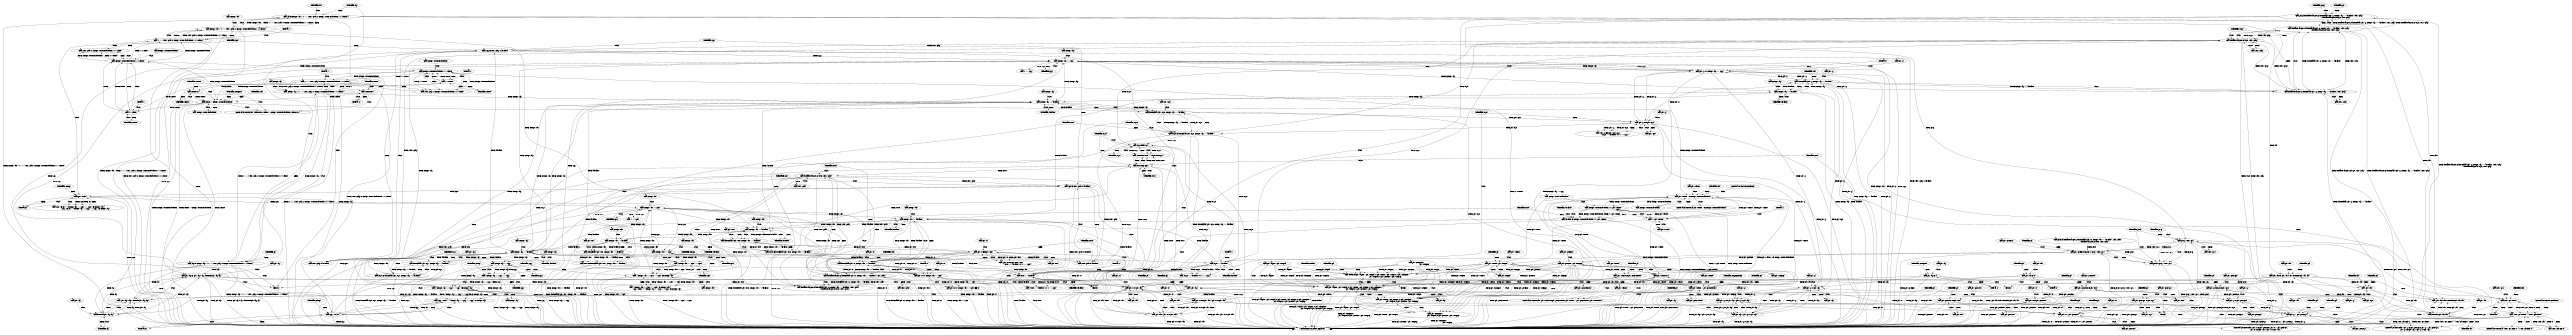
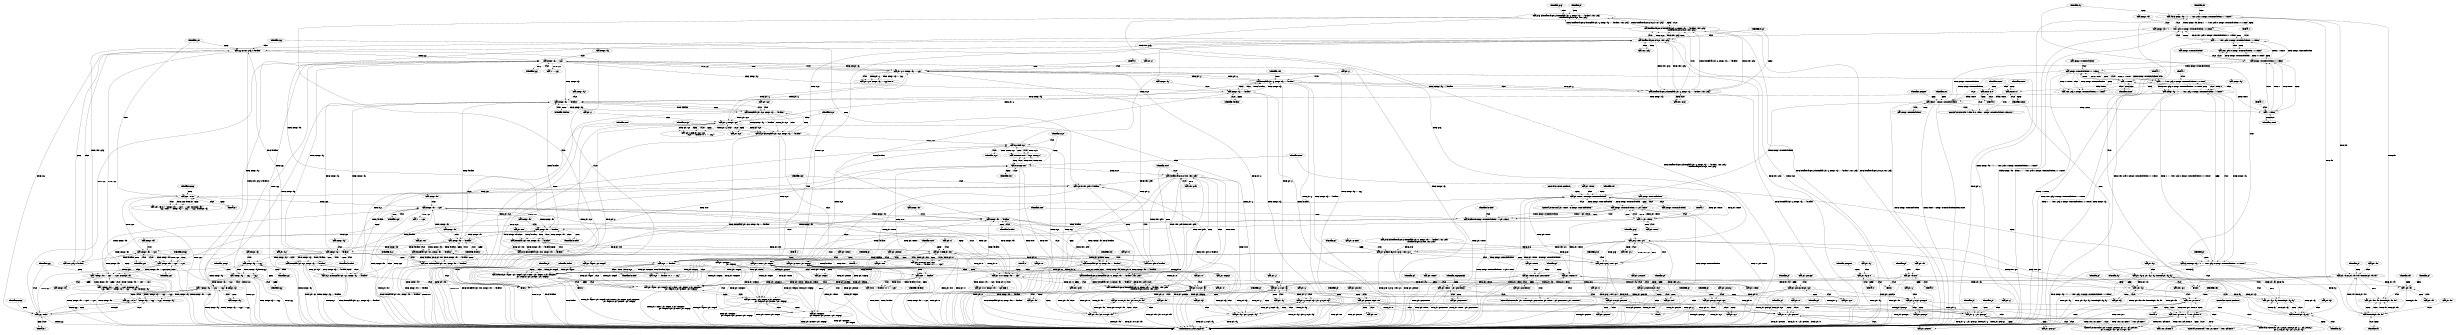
node "(Call,pi->y % (comp->dy << rpy) == 0)": added
node "(Call,trx0 == opj1)": label "(Call,trx0 == opj1)" -> "(Call,trx0 == trx1)"
edge "(Identifier,prci)" -> "(Call,prcj * res->pw)": now "(Call,prci + prcj * res->pw)" -> "(Call,prcj * res->pw)"
